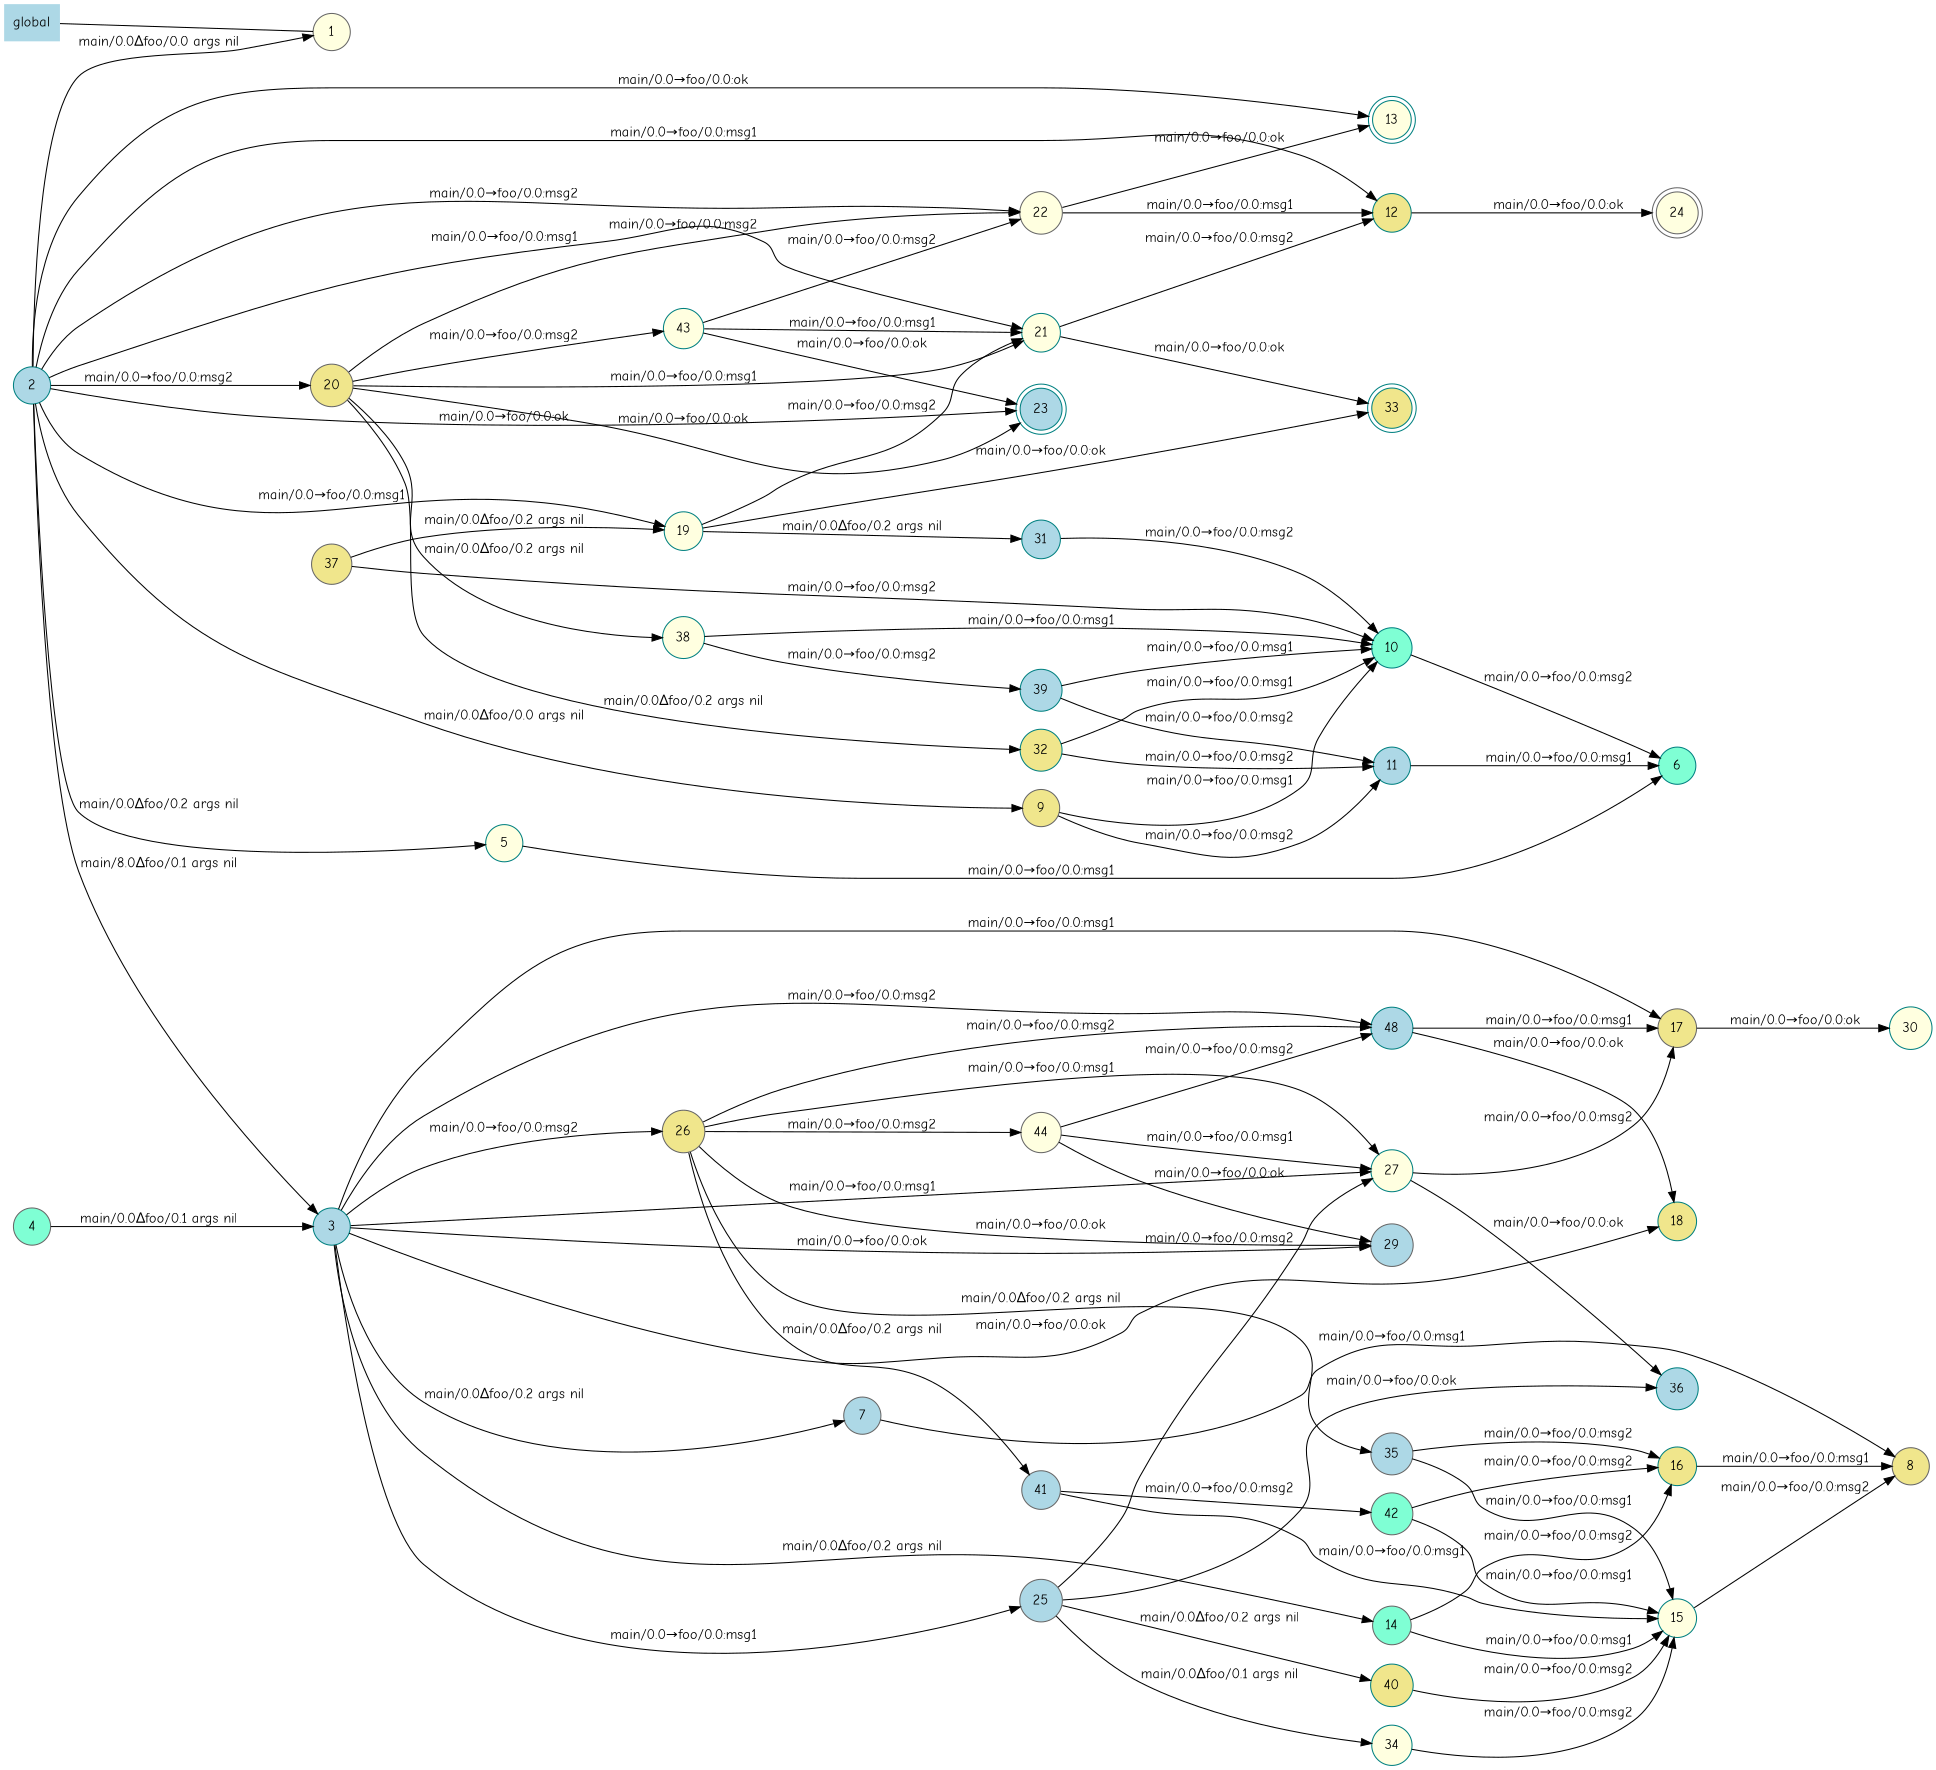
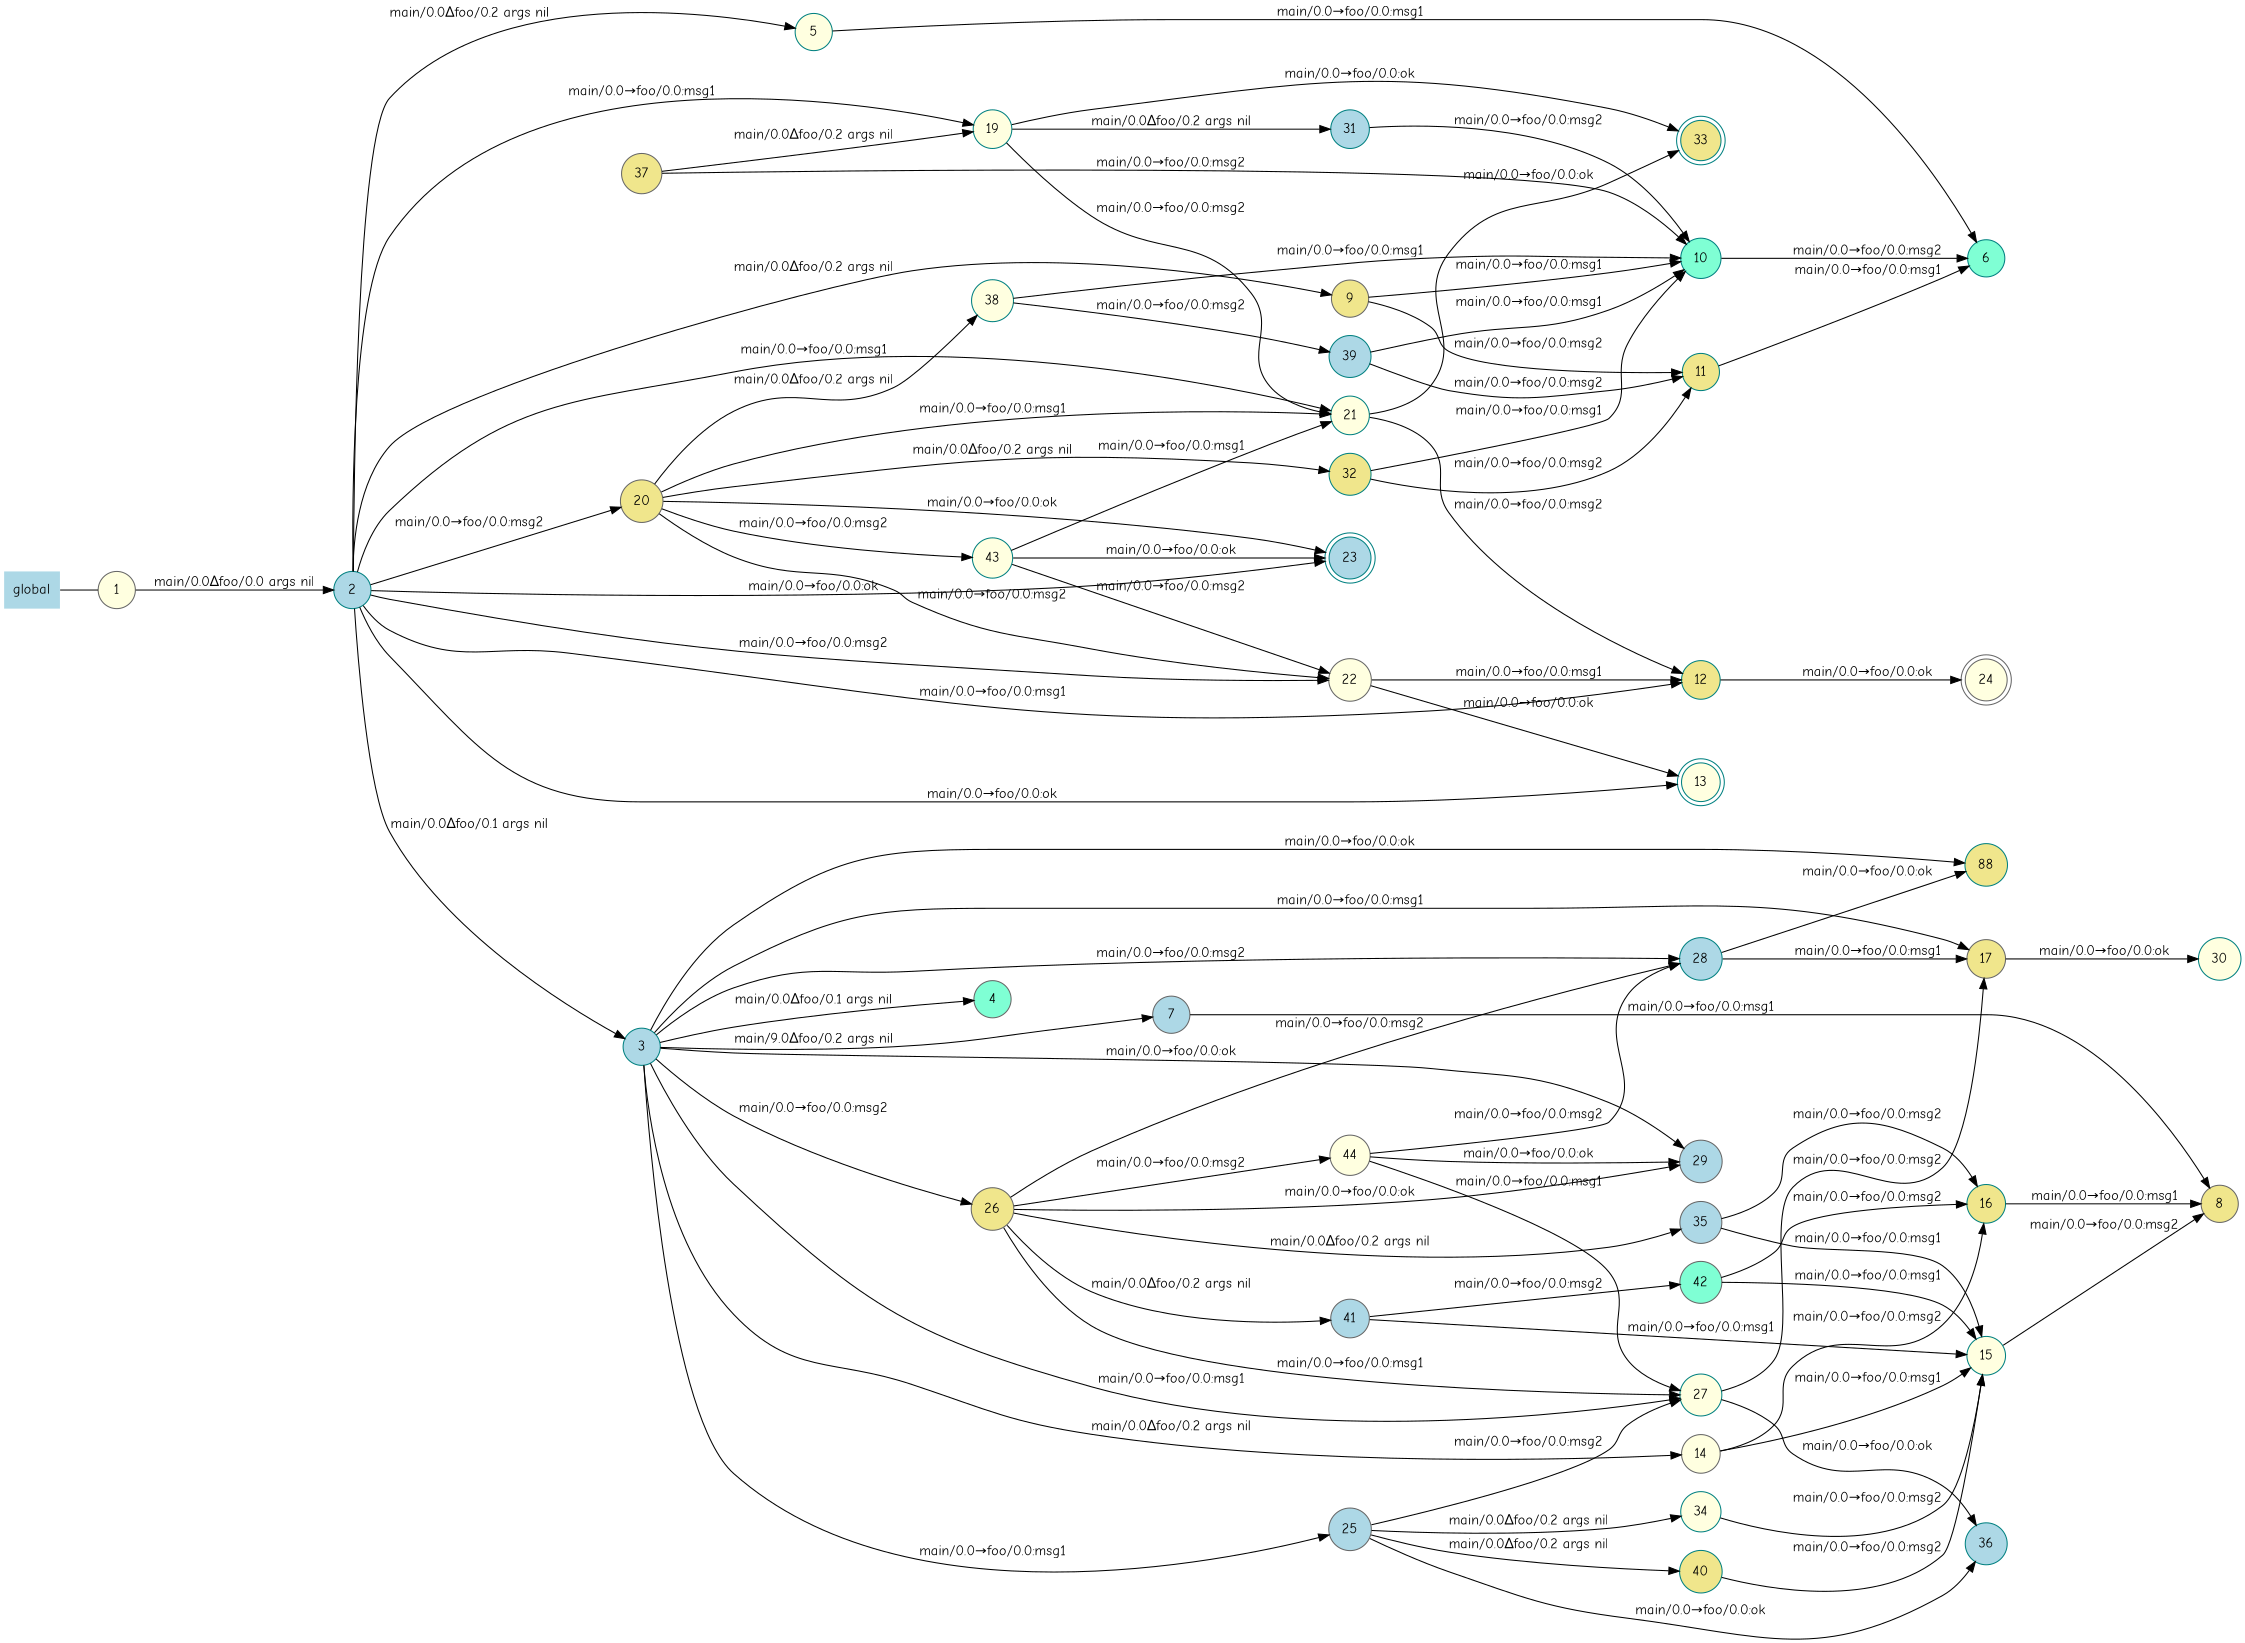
edge "2" -> "1": reversed
edge "2" -> "9": label "main/0.0Δfoo/0.0 args nil" -> "main/0.0Δfoo/0.2 args nil"
node "11": fillcolor lightblue -> khaki
edge "2" -> "3": label "main/8.0Δfoo/0.1 args nil" -> "main/0.0Δfoo/0.1 args nil"
node "48": label "48" -> "28"
node "18": label "18" -> "88"
edge "4" -> "3": reversed
edge "3" -> "7": label "main/0.0Δfoo/0.2 args nil" -> "main/9.0Δfoo/0.2 args nil"
node "14": fillcolor aquamarine -> lightyellow
edge "25" -> "34": label "main/0.0Δfoo/0.1 args nil" -> "main/0.0Δfoo/0.2 args nil"
